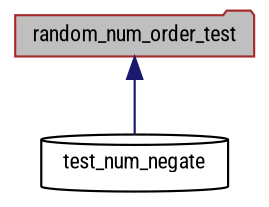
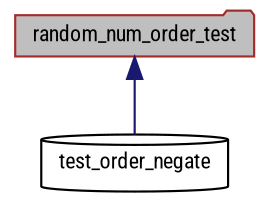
node "test_num_negate": label "test_num_negate" -> "test_order_negate"
